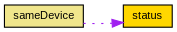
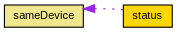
edge "sameDevice" -> "status": reversed
